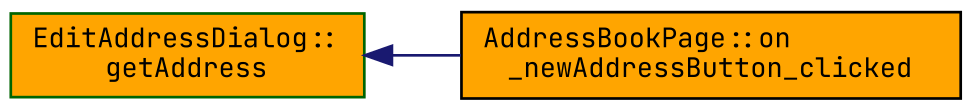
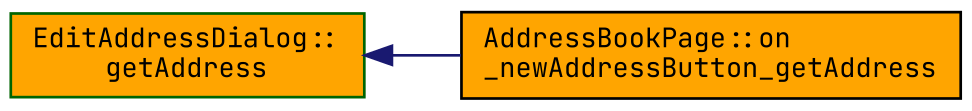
node "AddressBookPage::on _newAddressButton_clicked": label "AddressBookPage::on _newAddressButton_clicked" -> "AddressBookPage::on _newAddressButton_getAddress"
